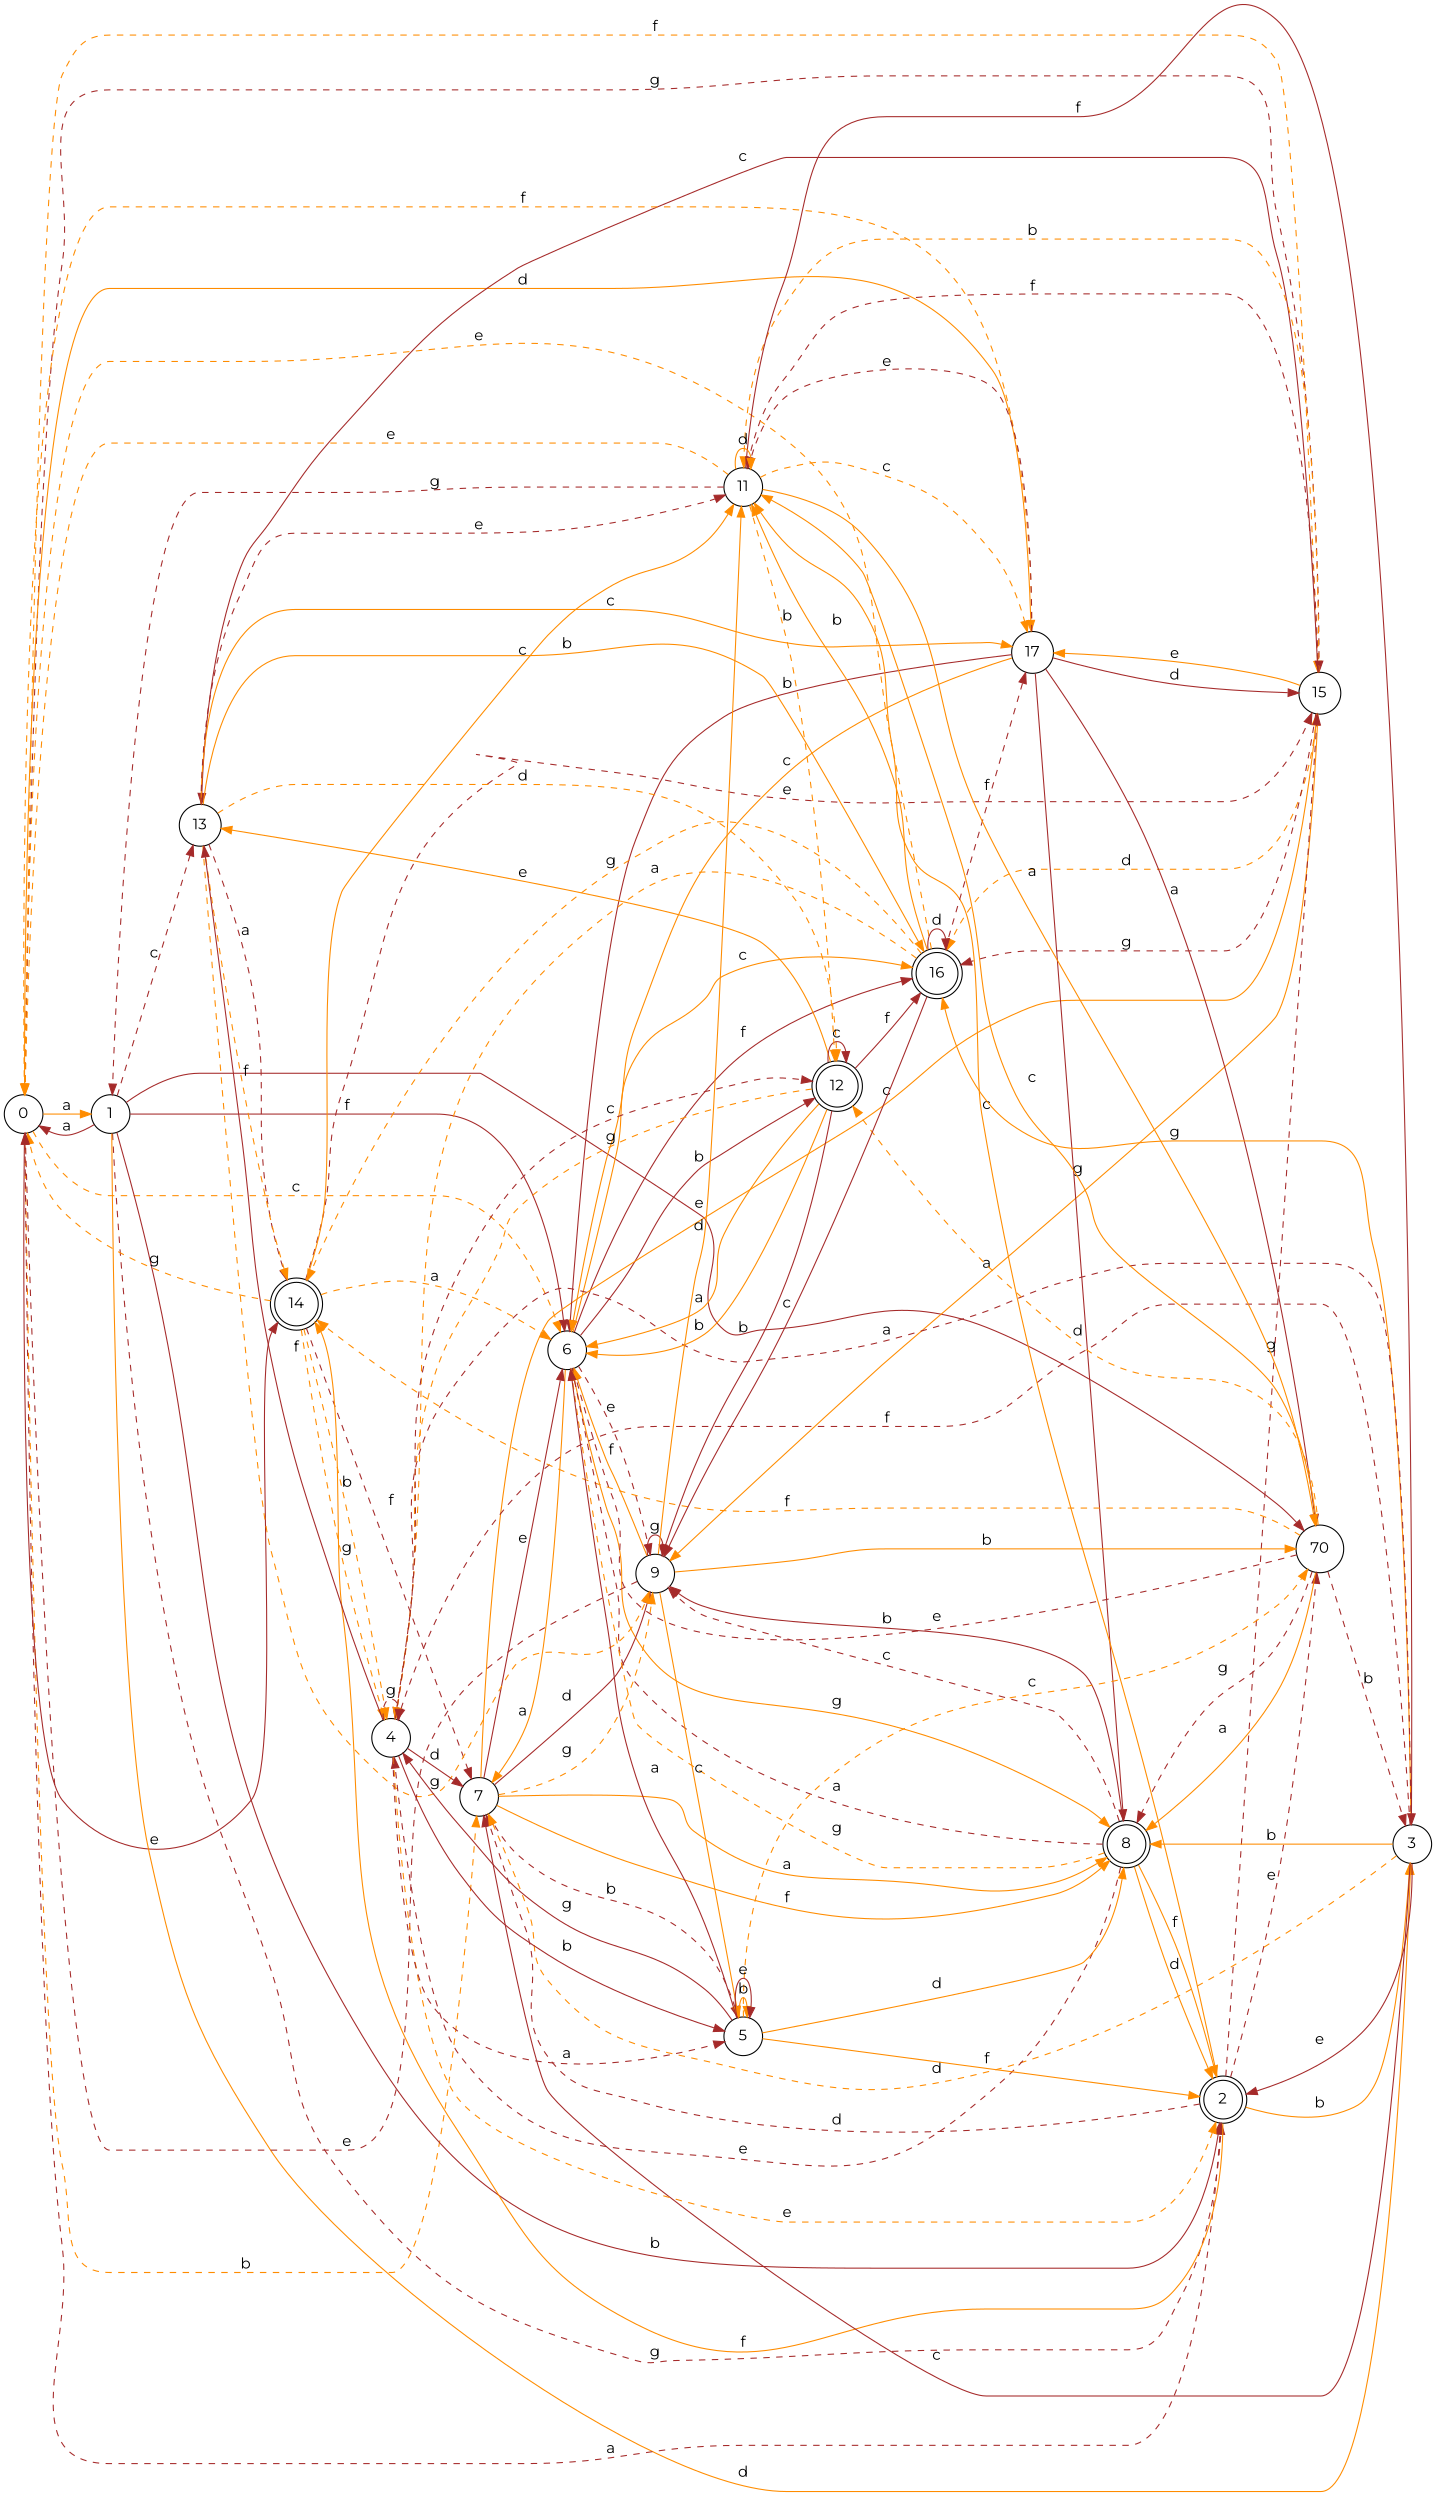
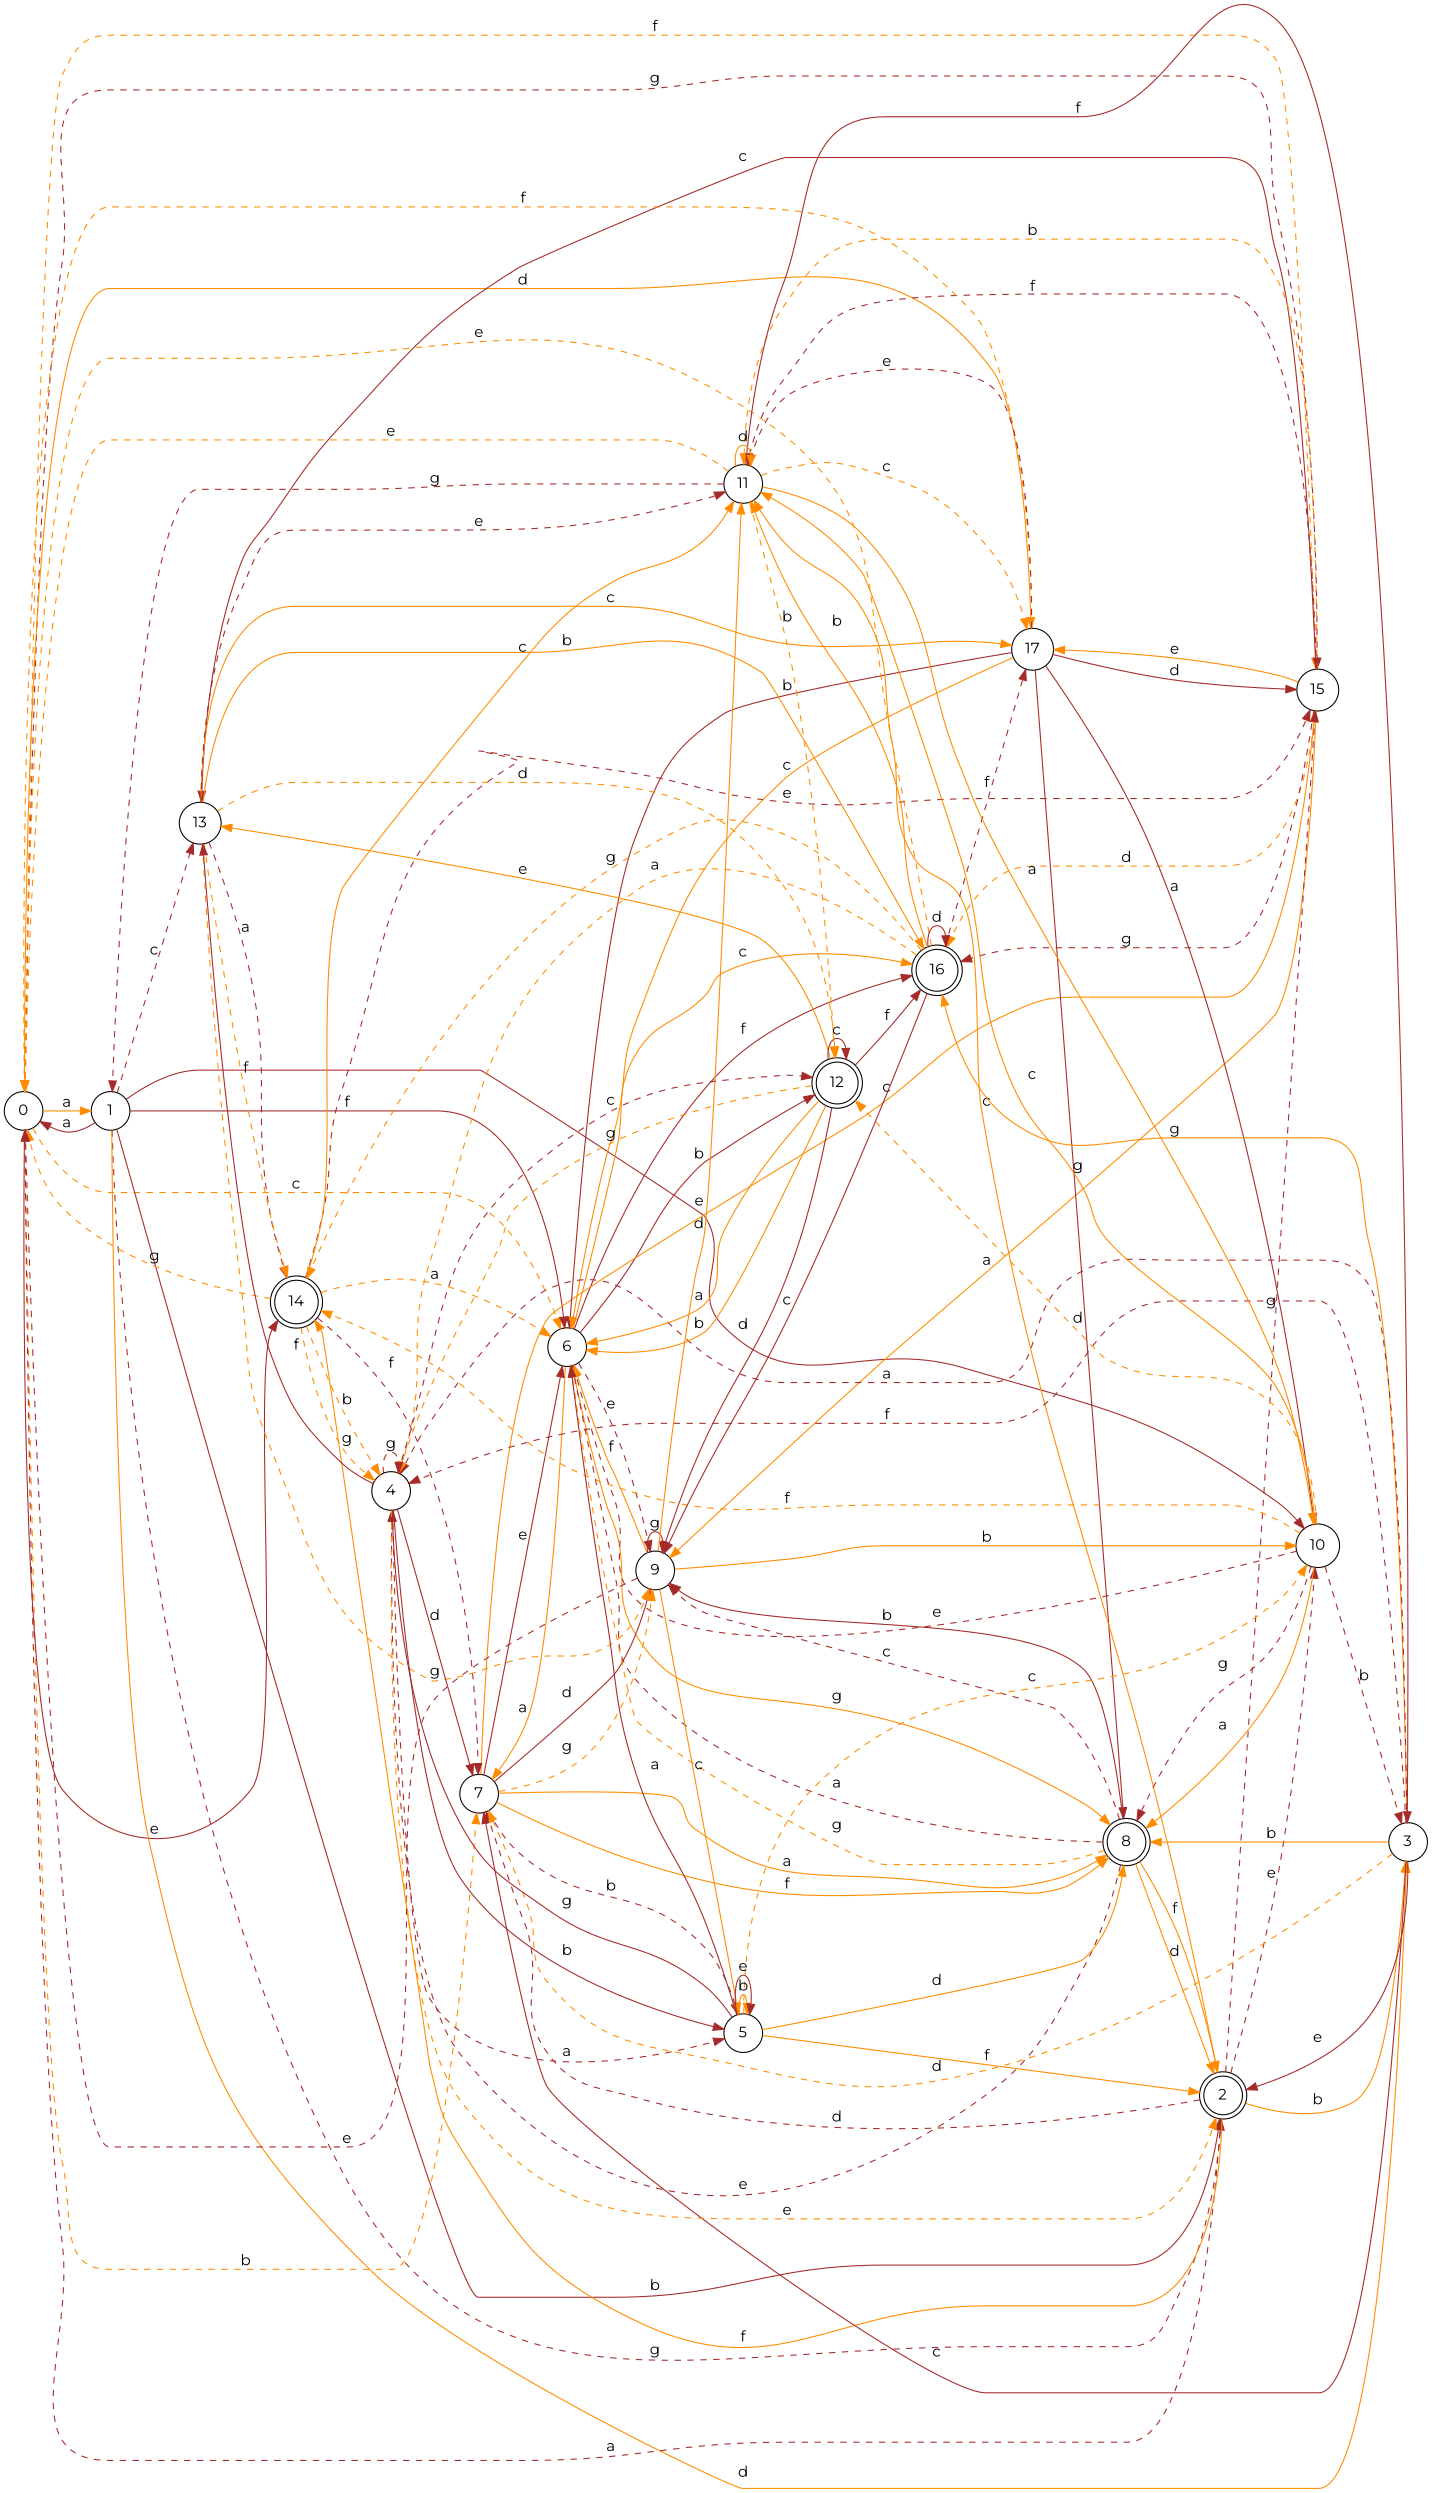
edge "12" -> "9": label "b" -> "d"
node "70": label "70" -> "10"
